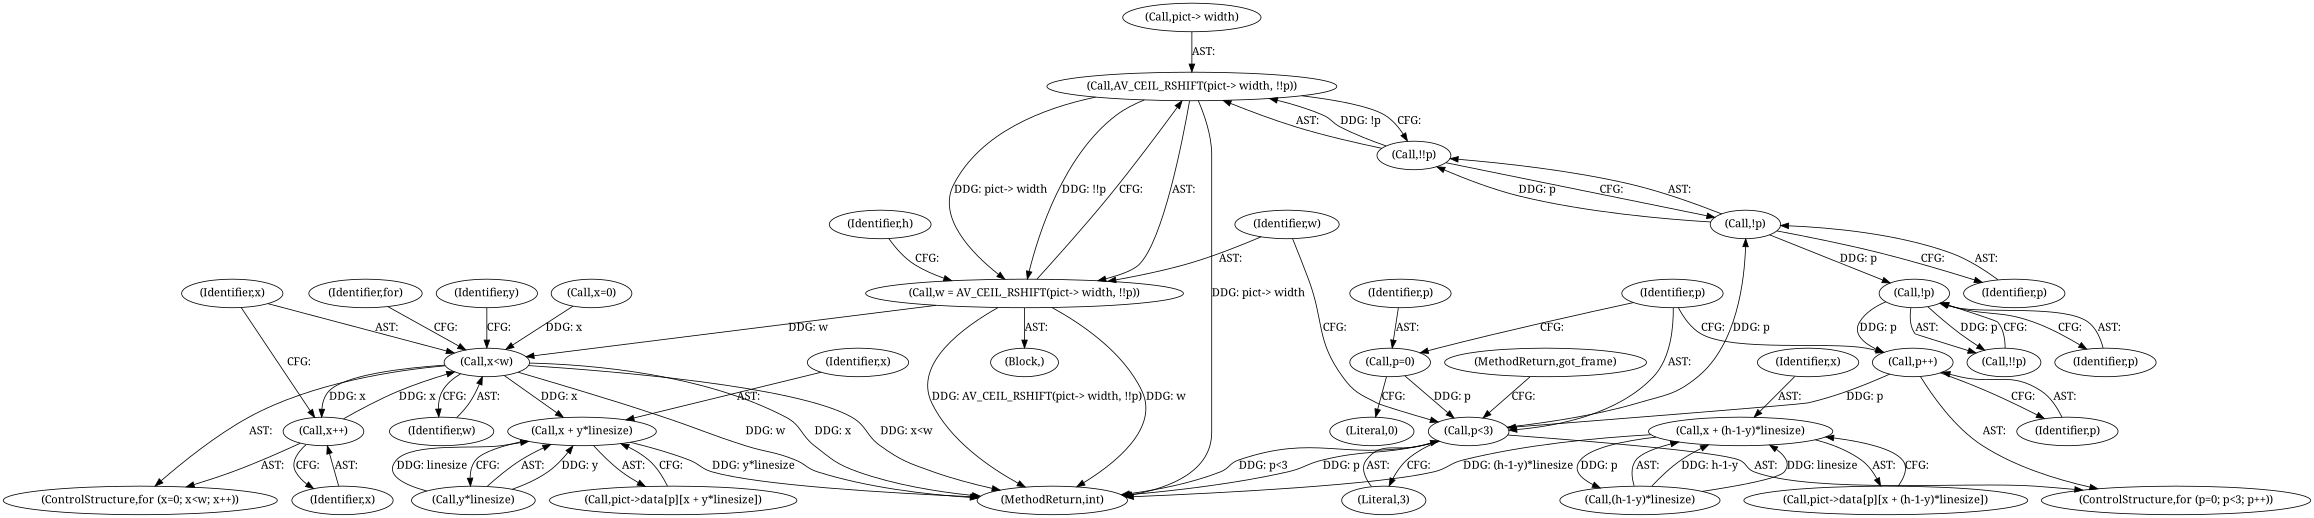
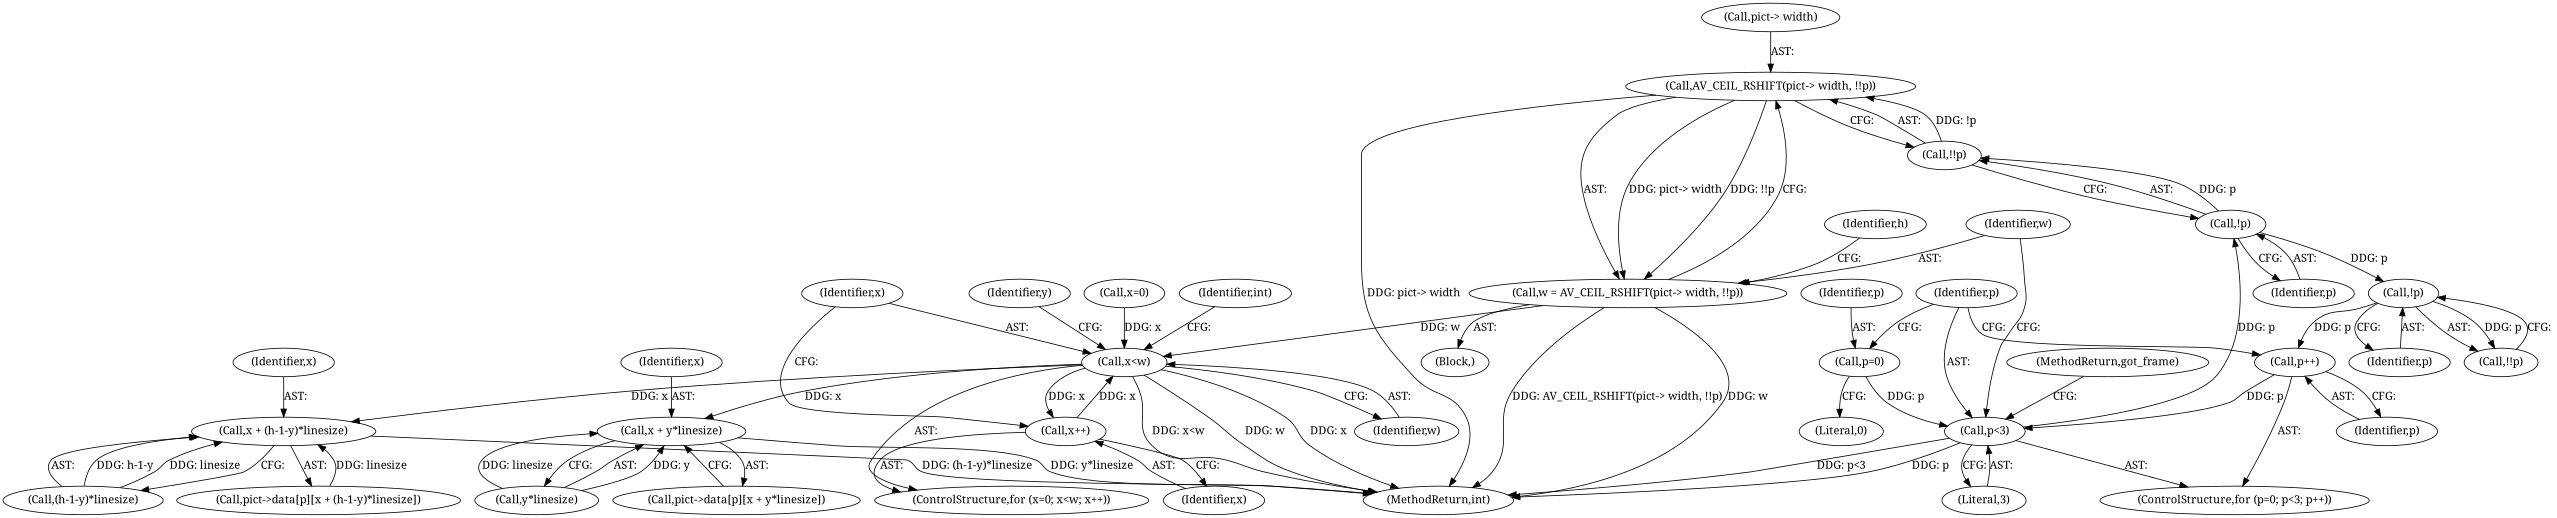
node "(Identifier,for)": label "(Identifier,for)" -> "(Identifier,int)"
edge "(Call,x<w)" -> "(Call,x + (h-1-y)*linesize)": added, label "DDG: x"
edge "(Call,x + (h-1-y)*linesize)" -> "(Call,(h-1-y)*linesize)": label "DDG: p" -> "CFG: "
edge "(Call,pict->data[p][x + (h-1-y)*linesize])" -> "(Call,x + (h-1-y)*linesize)": label "CFG: " -> "DDG: linesize"
